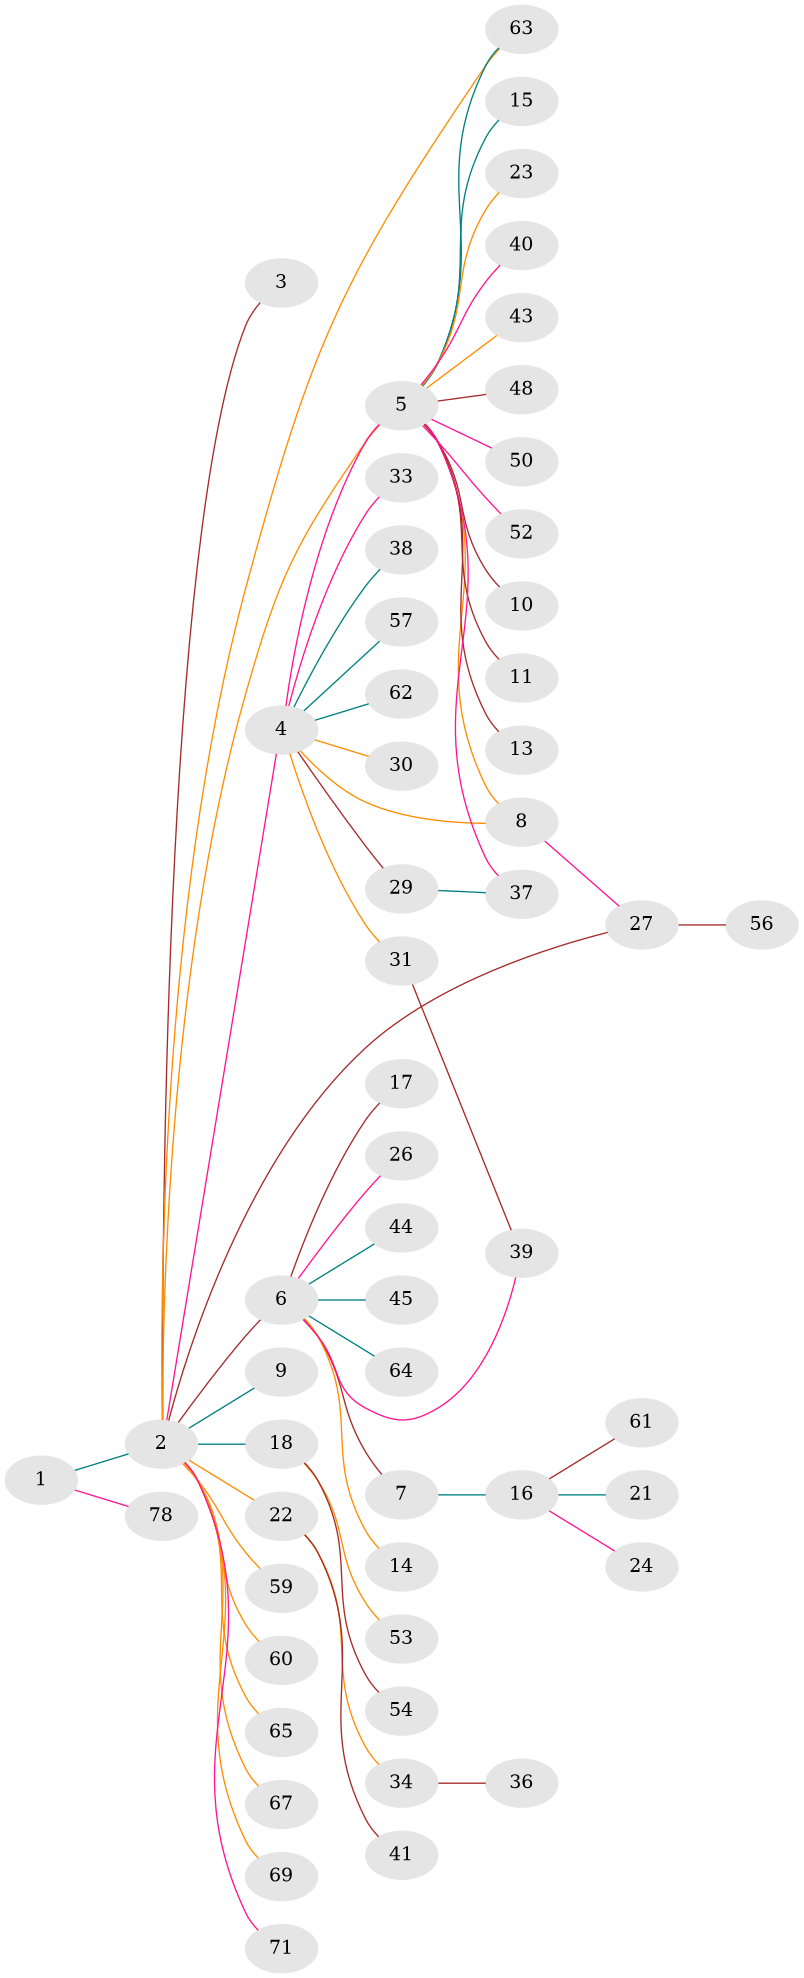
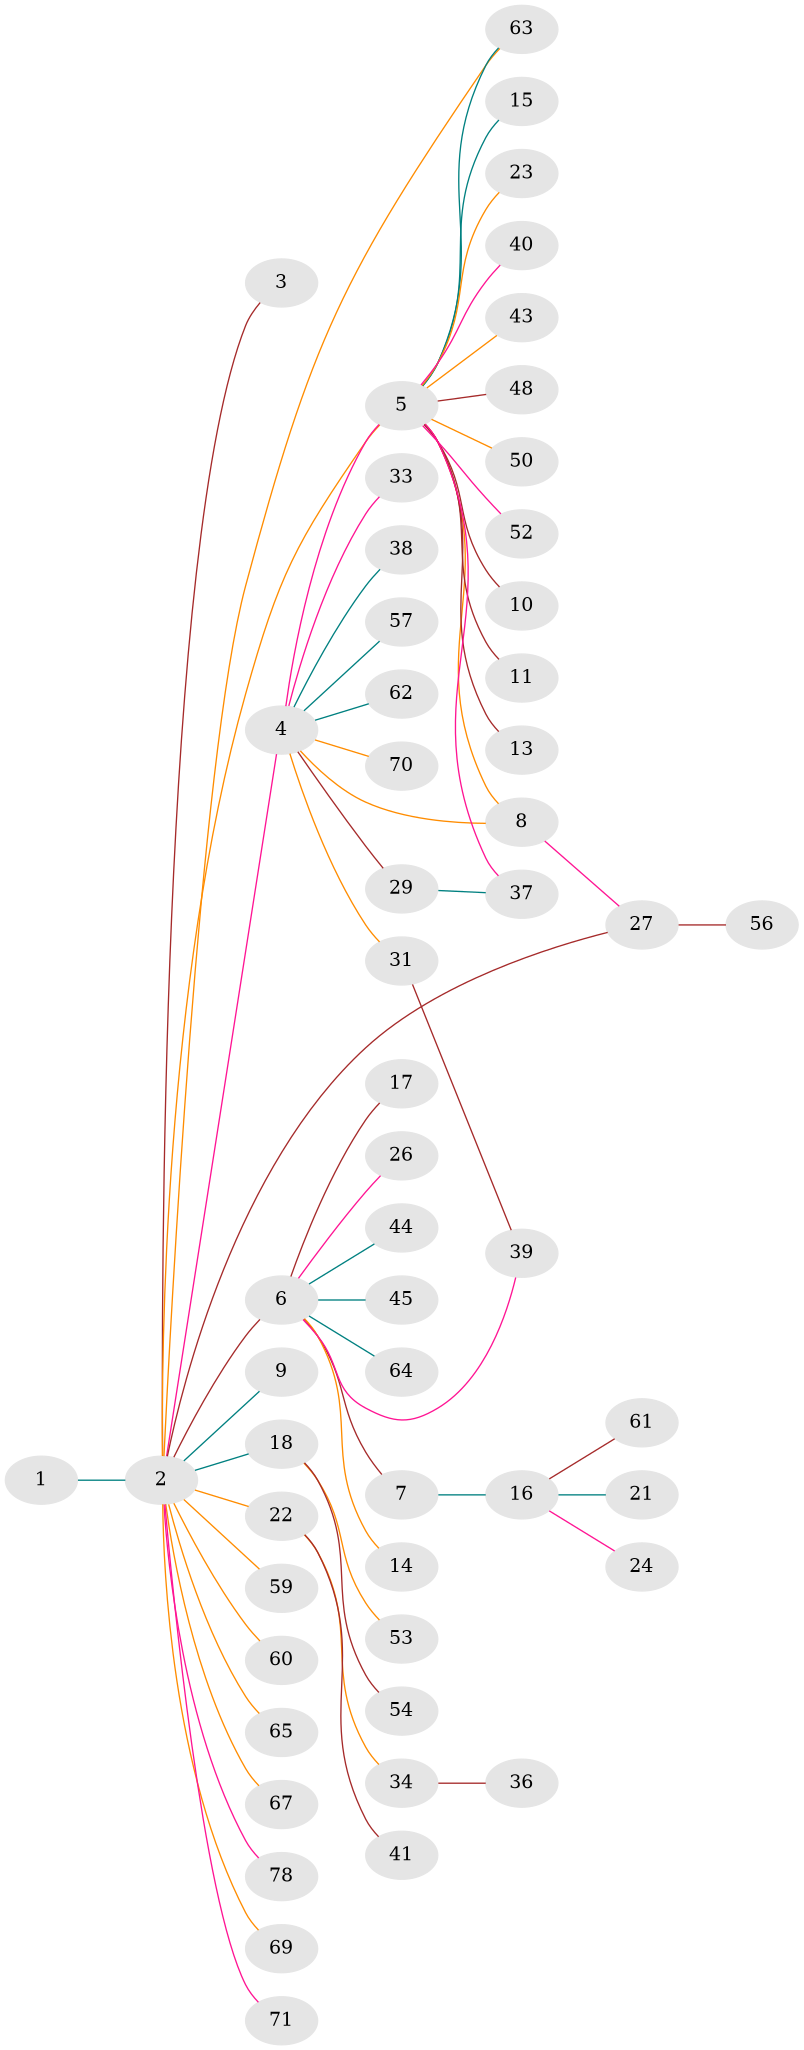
edge "5" -- "50": color deeppink -> darkorange
node "30": label "30" -> "70"
edge "1" -- "78": now "2" -- "78"
